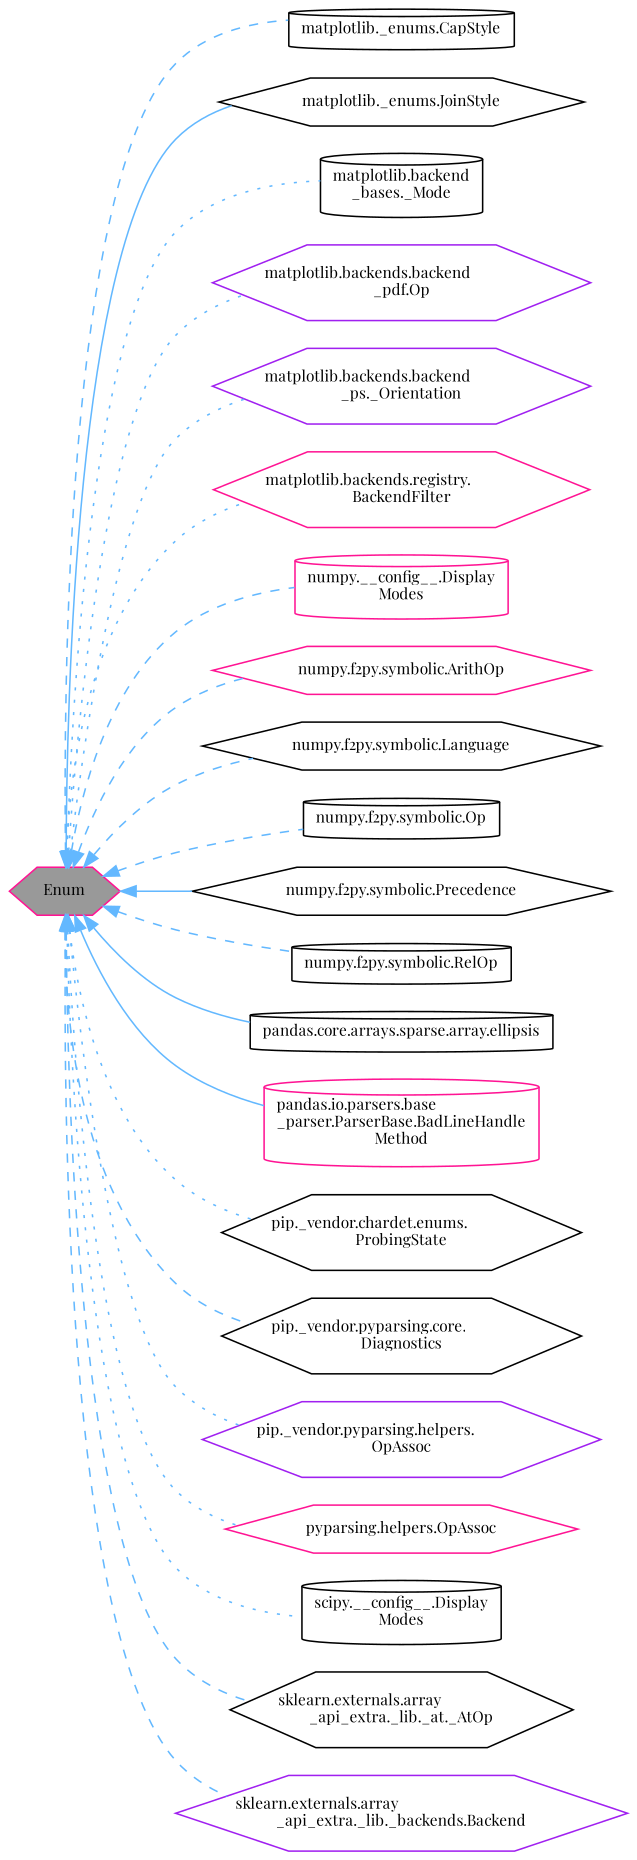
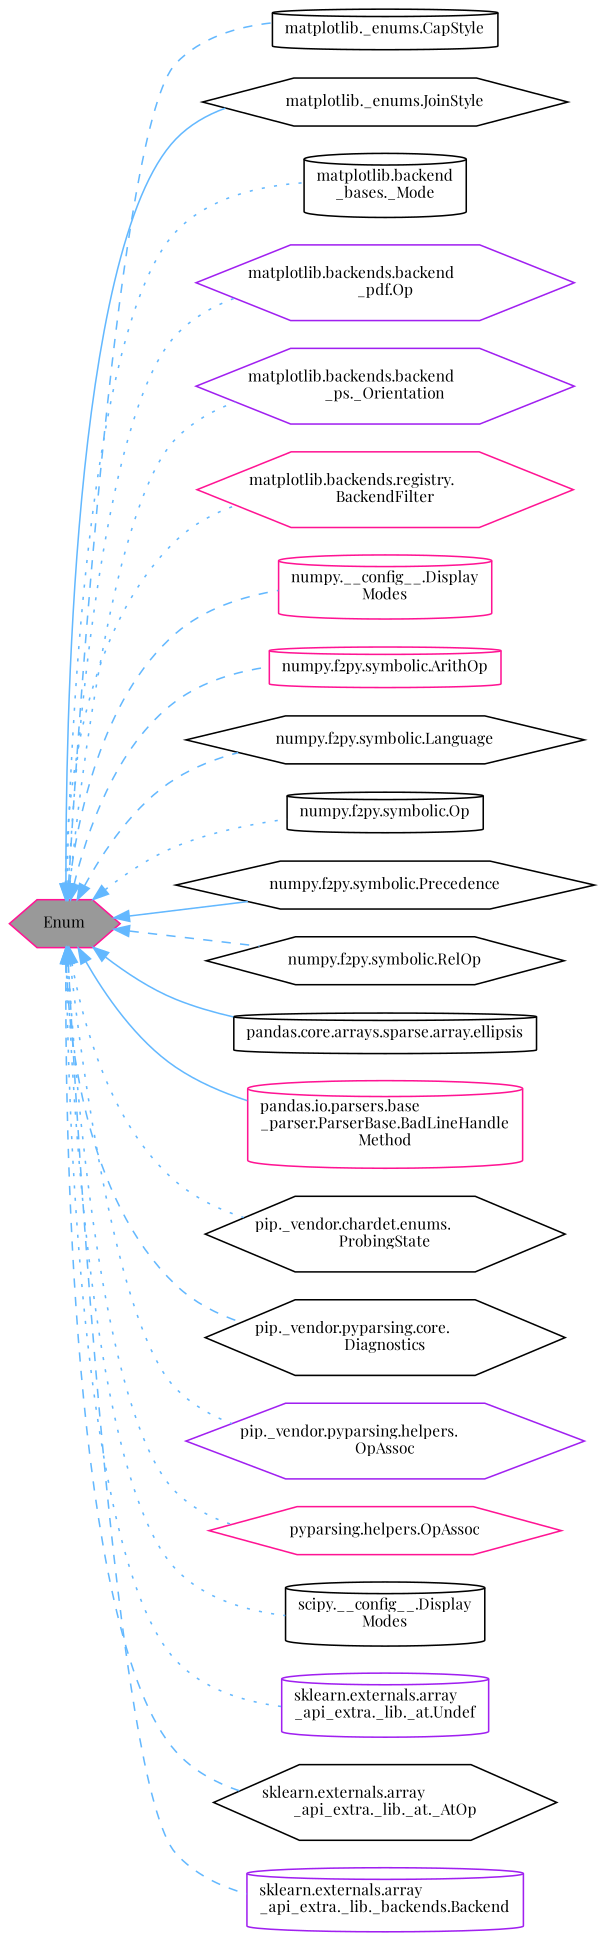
node "numpy.f2py.symbolic.ArithOp": shape hexagon -> cylinder
edge "numpy.f2py.symbolic.Op" -> "Enum": style dashed -> dotted
node "numpy.f2py.symbolic.RelOp": shape cylinder -> hexagon
node "sklearn.externals.array _api_extra._lib._at.Undef": added
node "sklearn.externals.array _api_extra._lib._backends.Backend": shape hexagon -> cylinder
